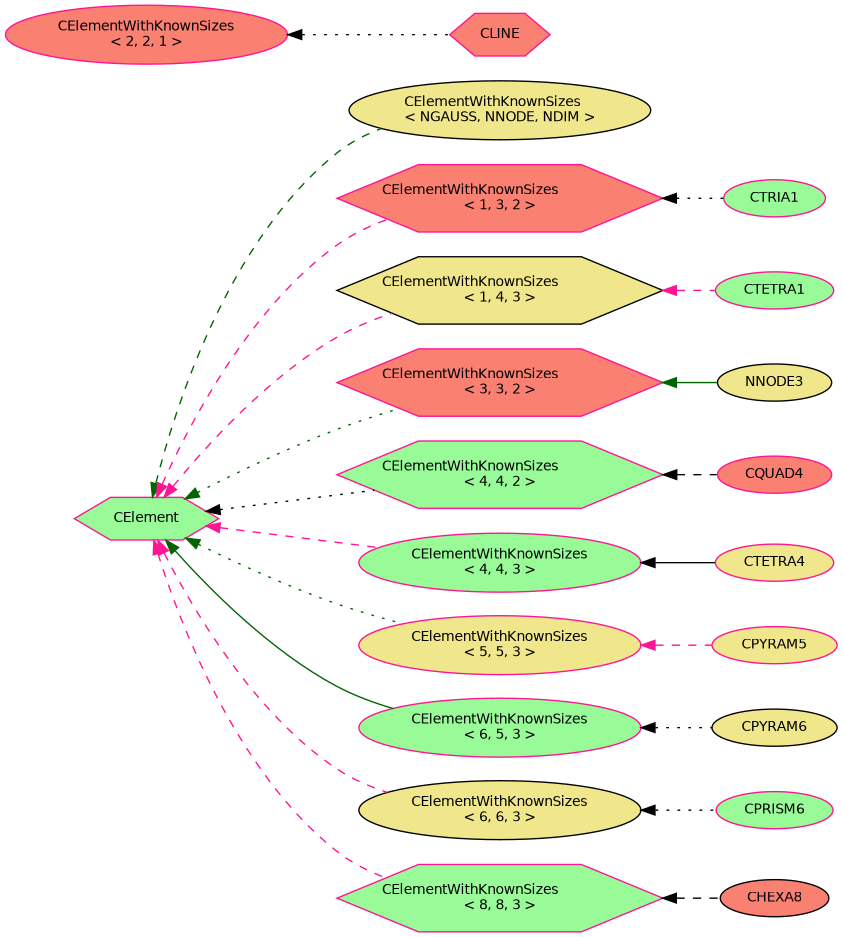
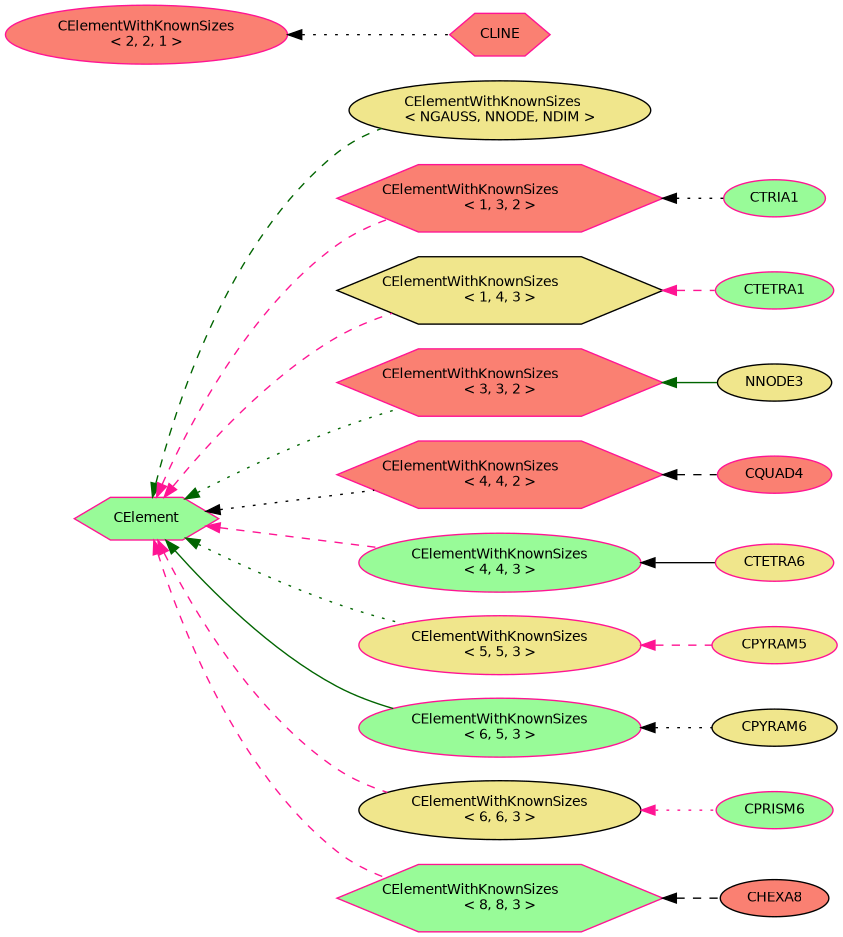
node "CElementWithKnownSizes < 4, 4, 2 >": fillcolor palegreen -> salmon
node "CTETRA4": label "CTETRA4" -> "CTETRA6"
edge "CPRISM6" -> "CElementWithKnownSizes < 6, 6, 3 >": color black -> deeppink
